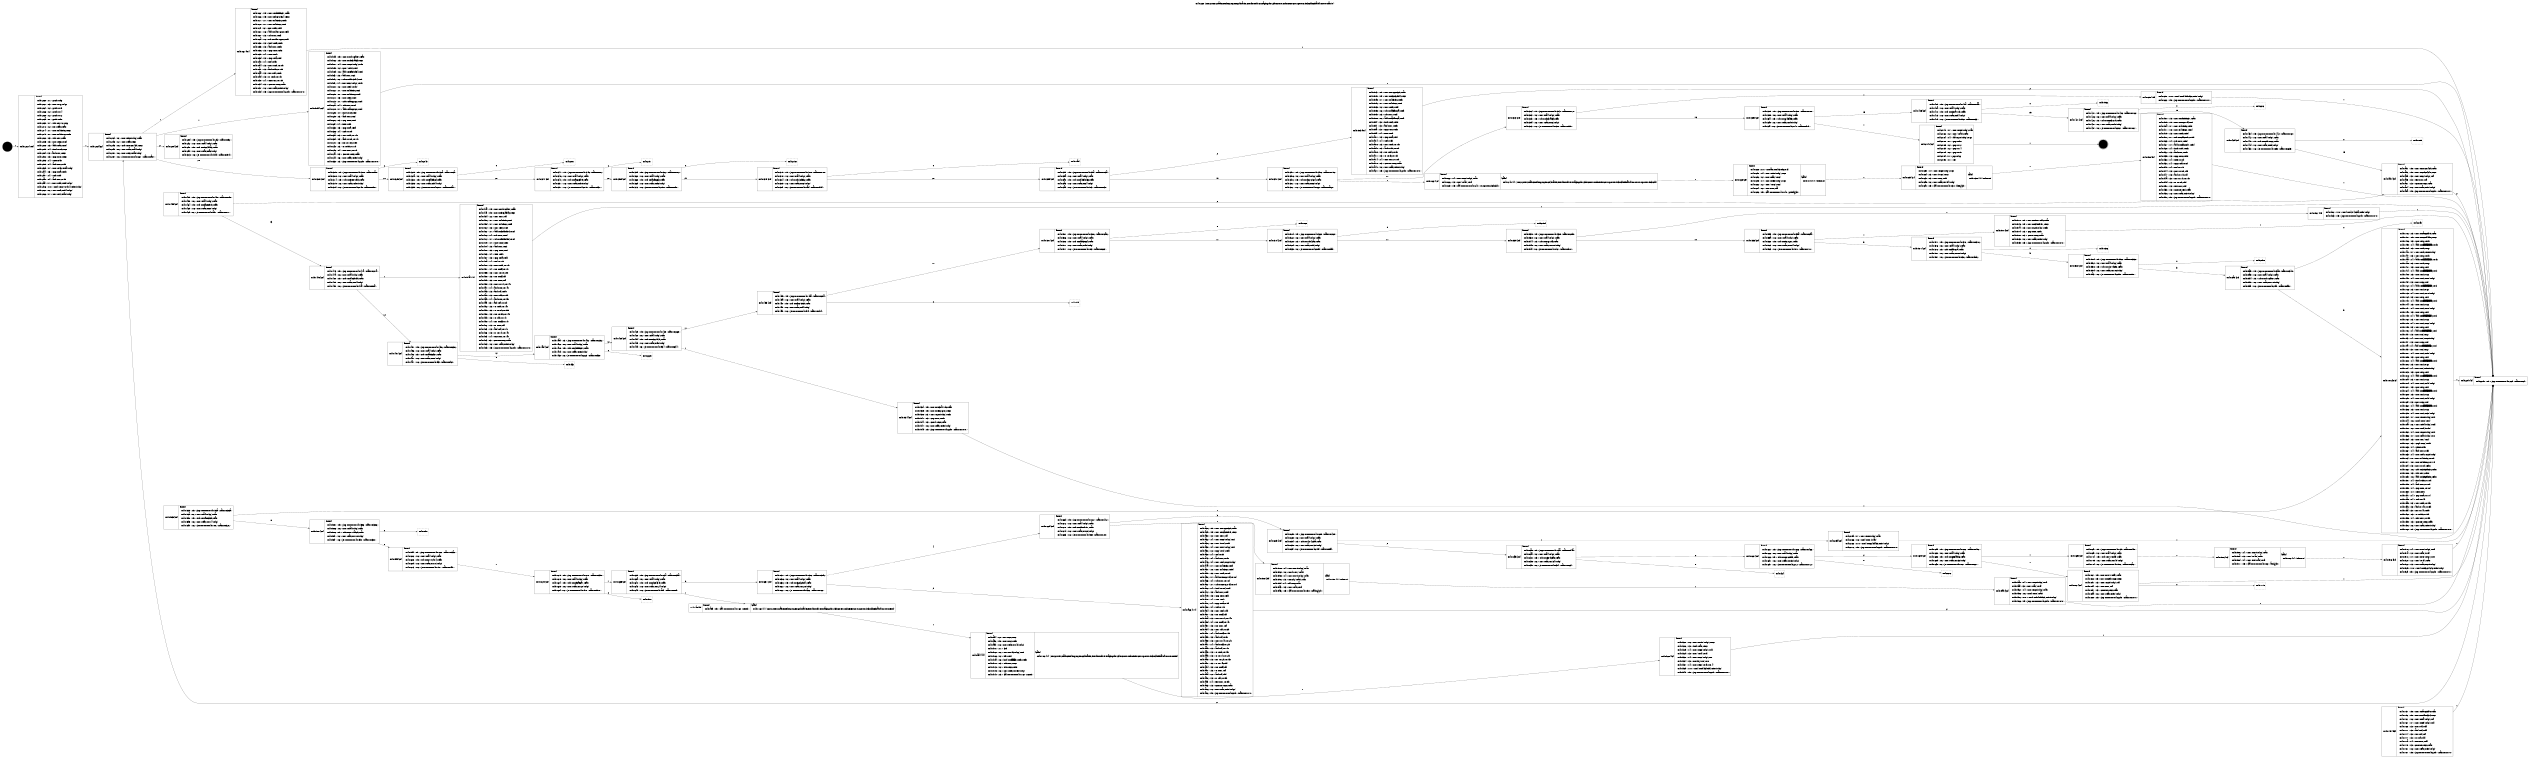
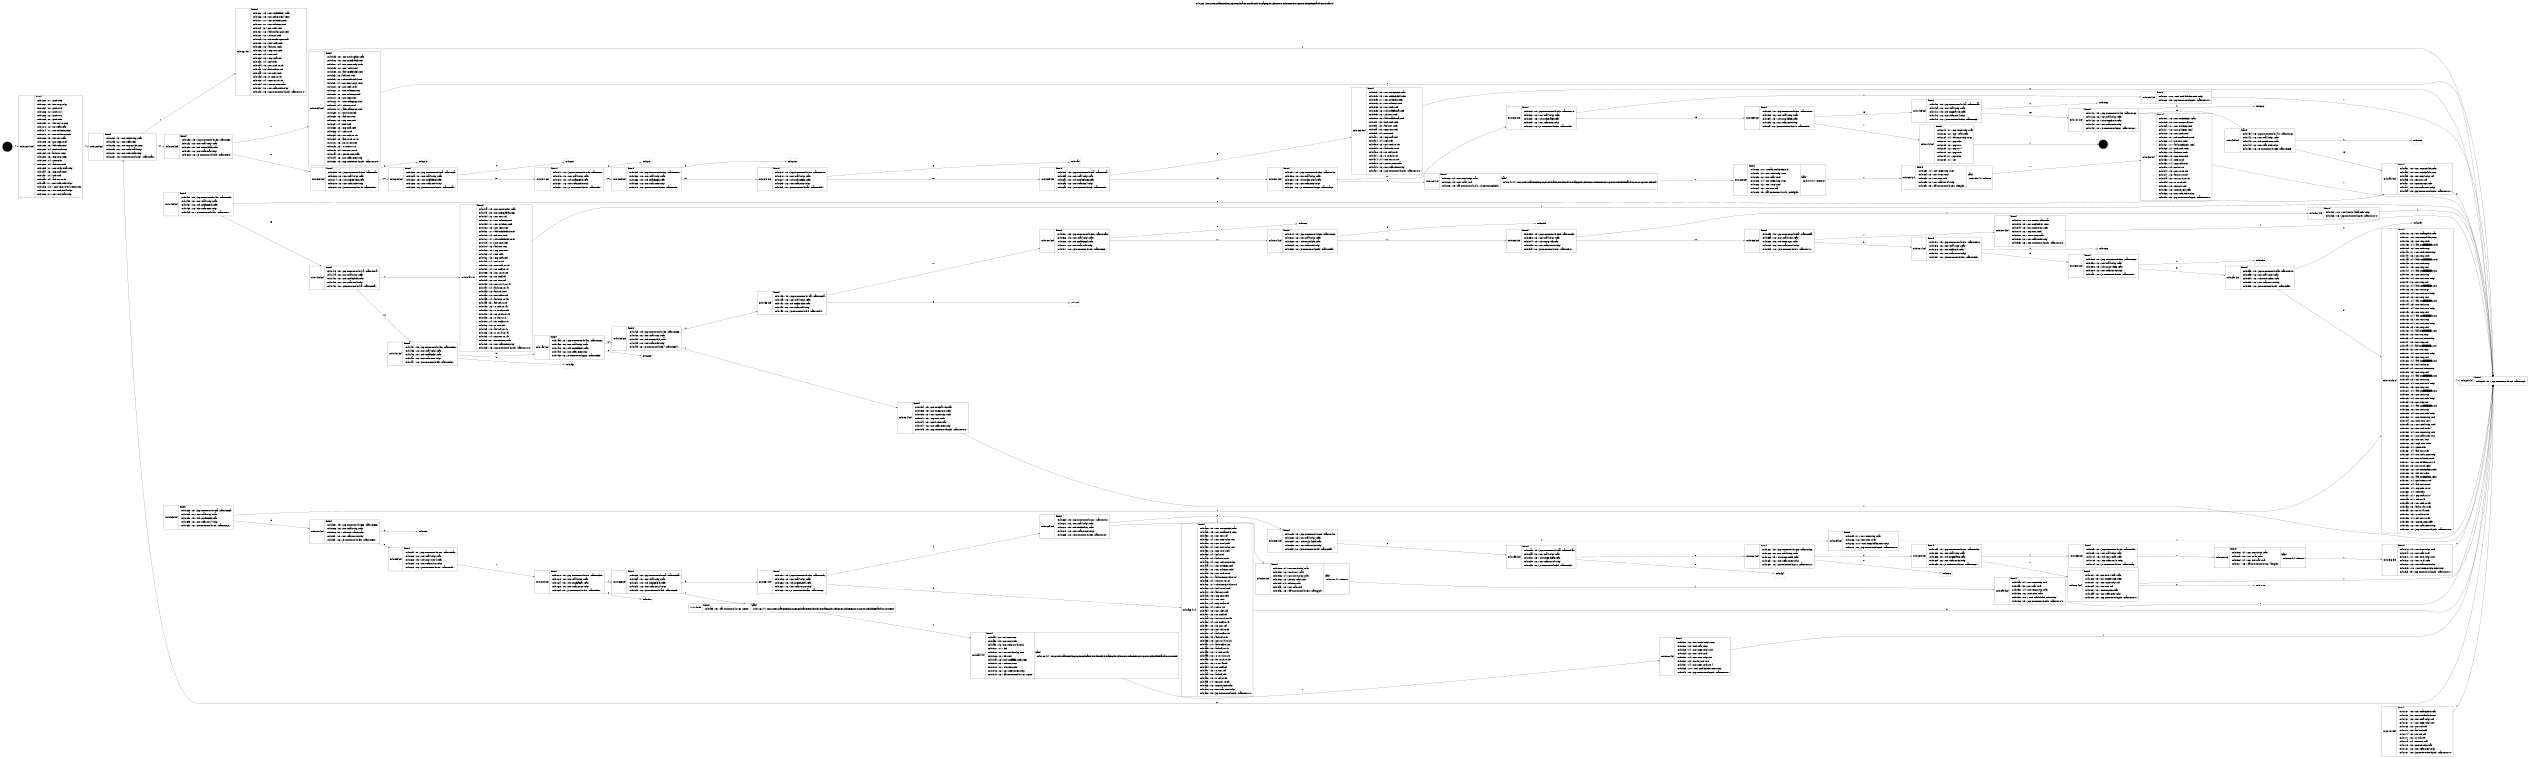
edge "0x4012cd [32]" -> "0x401bdd [123]": now "0x4012ed [28]" -> "0x401bdd [123]"
edge "0x4012cd [32]" -> "0x401309 [28]": now "0x4012ed [28]" -> "0x401309 [28]"
